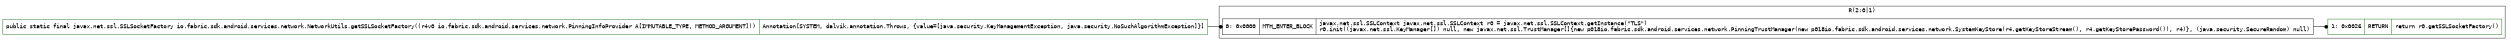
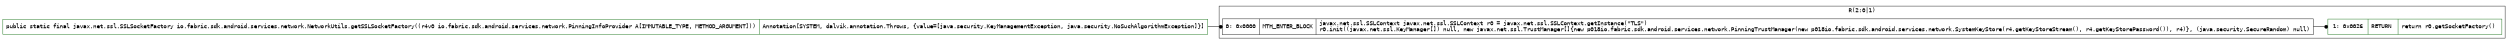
node "1: 0x0026": text "return r0.getSSLSocketFactory()" -> "return r0.getSocketFactory()"
